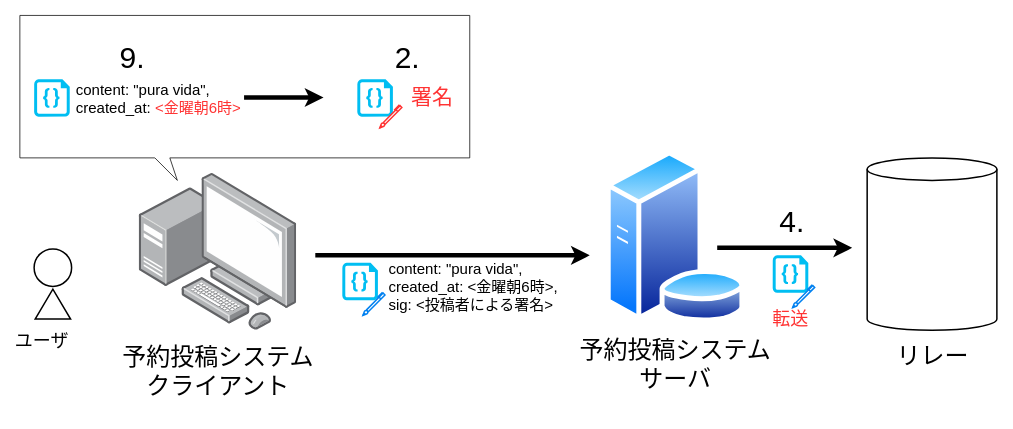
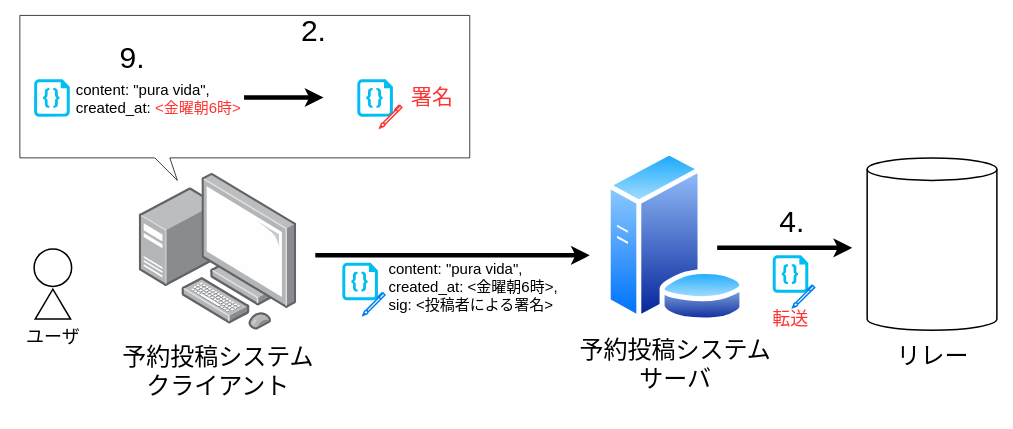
node "2.": moved (408, 57) -> (314, 30)
node "ユーザ": moved (42, 342) -> (53, 338)
